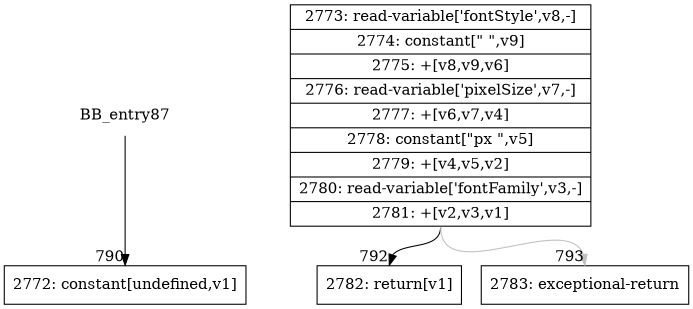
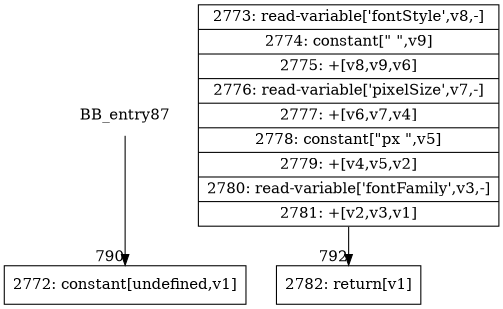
node "2783: exceptional-return": removed
